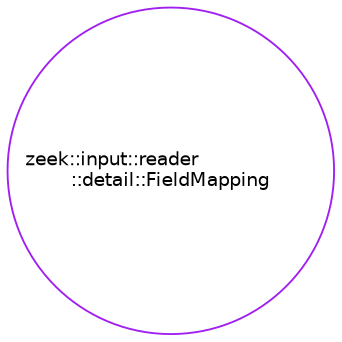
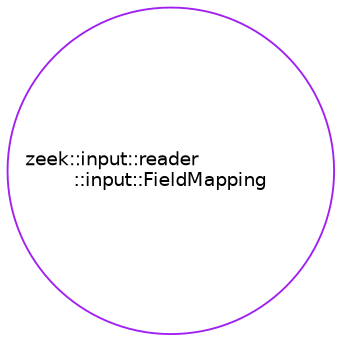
node "zeek::input::reader ::detail::FieldMapping": label "zeek::input::reader ::detail::FieldMapping" -> "zeek::input::reader ::input::FieldMapping"
